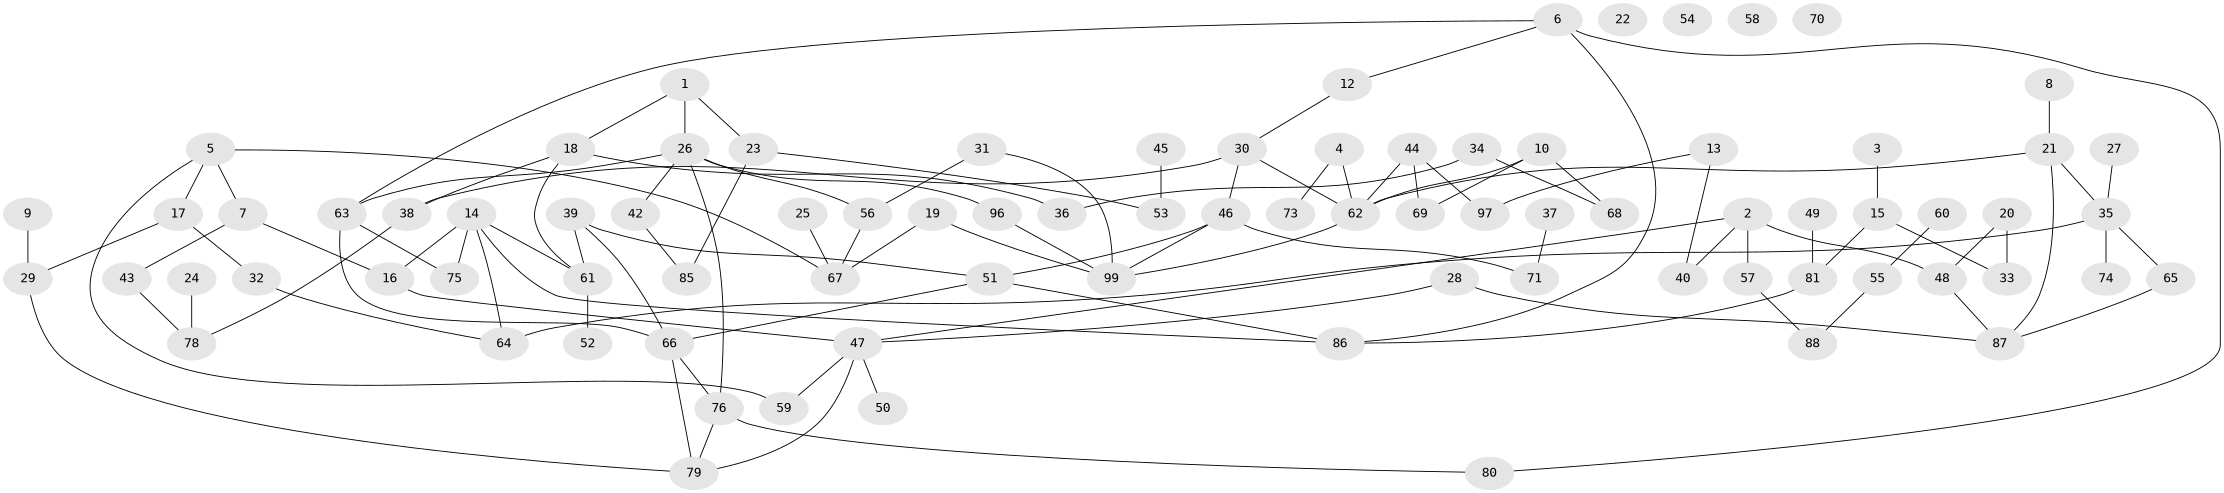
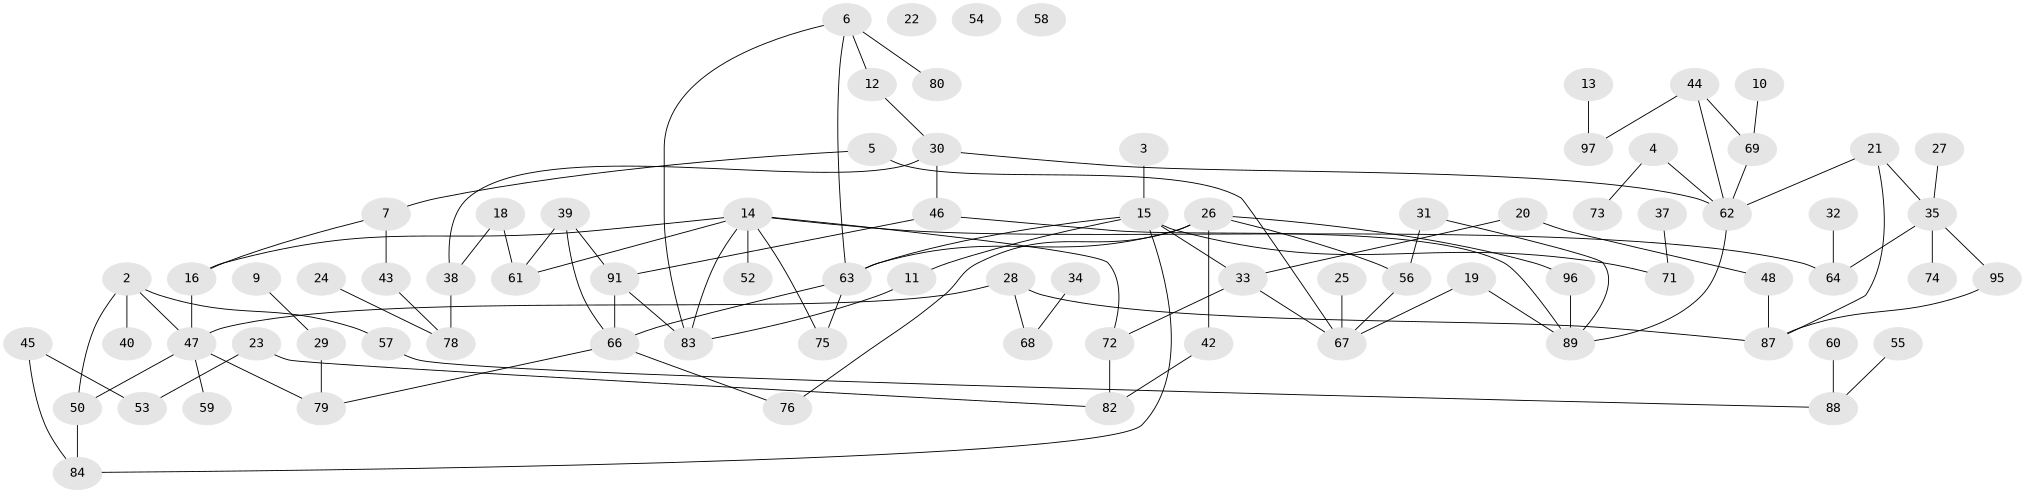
node "70": removed
node "1": removed
node "8": removed
edge "10" -- "62": now "69" -- "62"
edge "10" -- "68": now "28" -- "68"
node "17": removed
node "36": removed
edge "13" -- "40": removed
node "49": removed
edge "15" -- "63": added
edge "2" -- "48": now "2" -- "50"
edge "46" -- "71": now "15" -- "71"
edge "60" -- "55": now "60" -- "88"
node "85": label "85" -> "82"
node "51": label "51" -> "91"
node "99": label "99" -> "89"
node "81": label "81" -> "11"
node "65": label "65" -> "95"
edge "61" -- "52": now "14" -- "52"
edge "33" -- "67": added
node "72": added
node "86": label "86" -> "83"
edge "5" -- "59": removed
edge "76" -- "79": removed
edge "76" -- "80": removed
node "84": added
